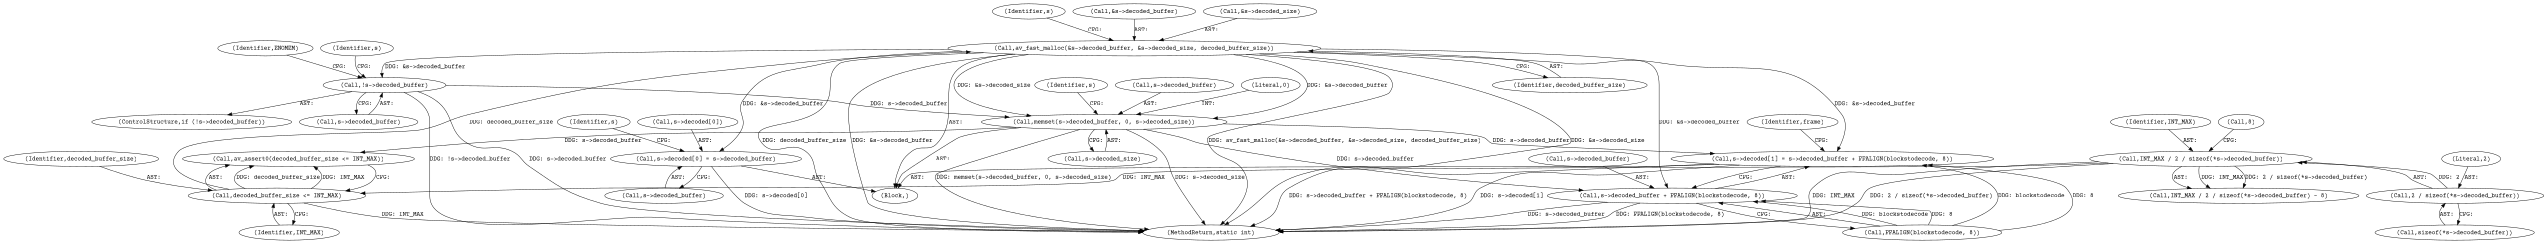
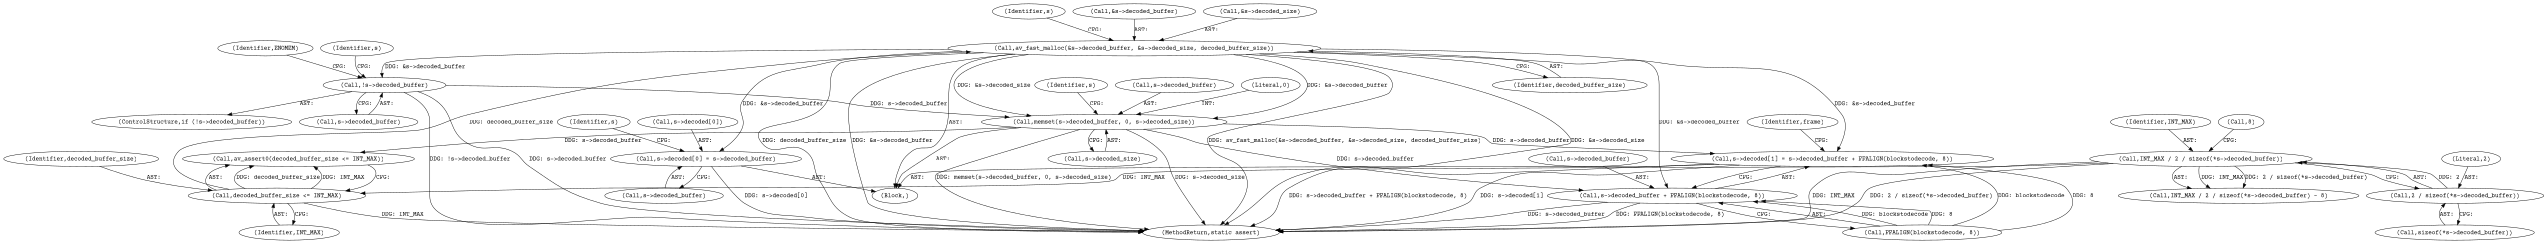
edge "(Call,INT_MAX / 2 / sizeof(*s->decoded_buffer))" -> "(Call,2 / sizeof(*s->decoded_buffer))": added, label "CFG:"
node "(MethodReturn,static int)": label "(MethodReturn,static int)" -> "(MethodReturn,static assert)"
